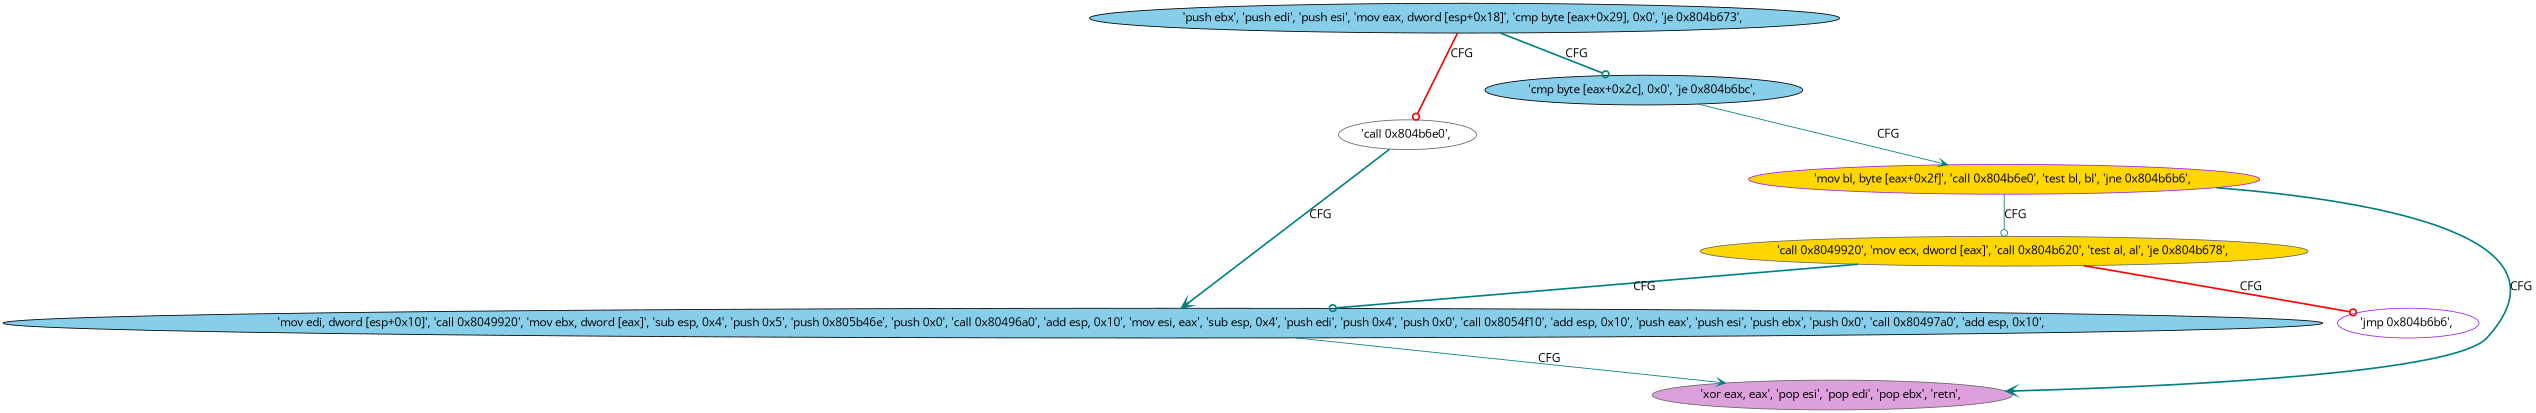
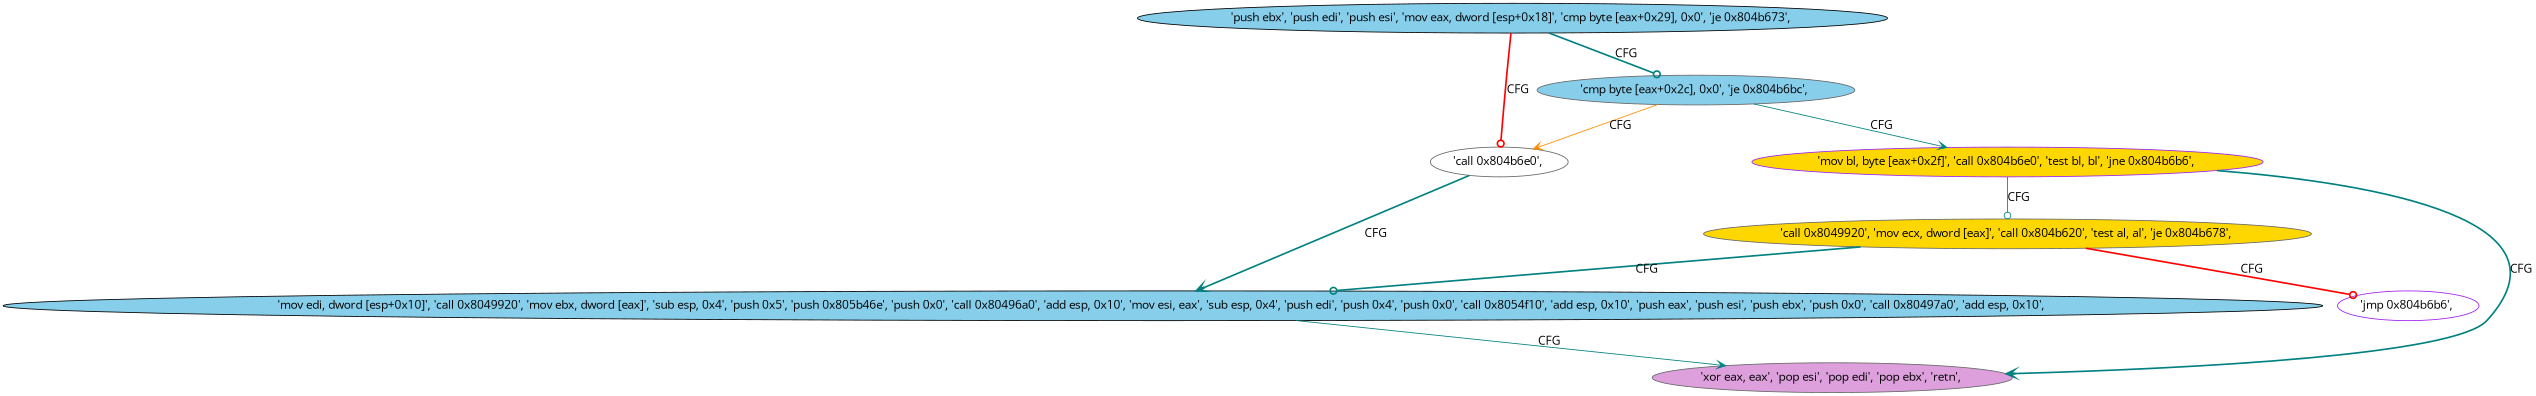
node "'cmp byte [eax+0x2c], 0x0', 'je 0x804b6bc',": color black -> gray40
edge "'cmp byte [eax+0x2c], 0x0', 'je 0x804b6bc'," -> "'call 0x804b6e0',": added, label "CFG"
